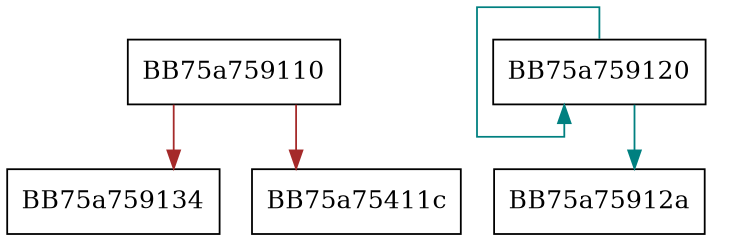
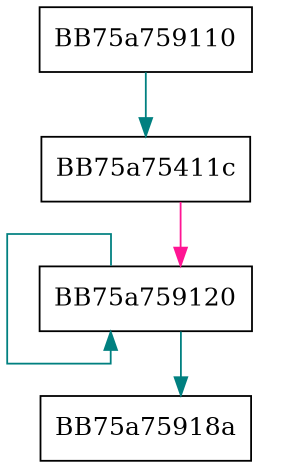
edge "BB75a759110" -> "BB75a75411c": color brown -> teal
node "BB75a759134": removed
node "BB75a75912a": label "BB75a75912a" -> "BB75a75918a"
edge "BB75a75411c" -> "BB75a759120": added
